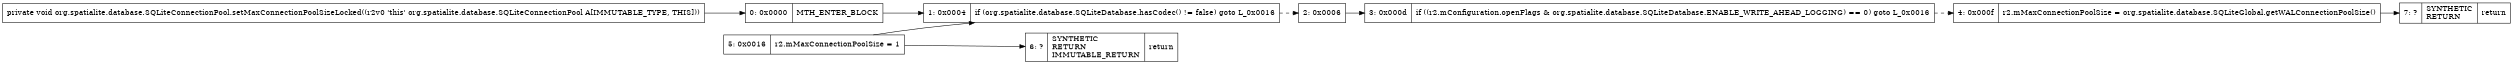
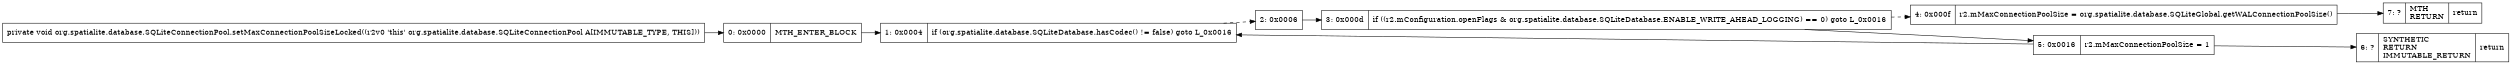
node "7: ?": text "SYNTHETIC" -> "MTH"
edge "3: 0x000d" -> "5: 0x0016": added
